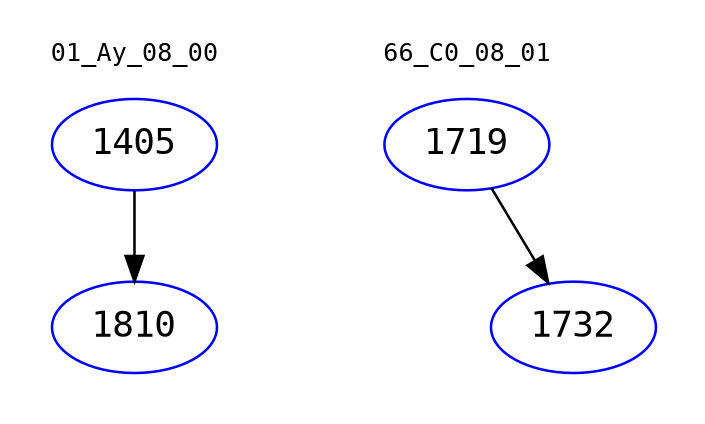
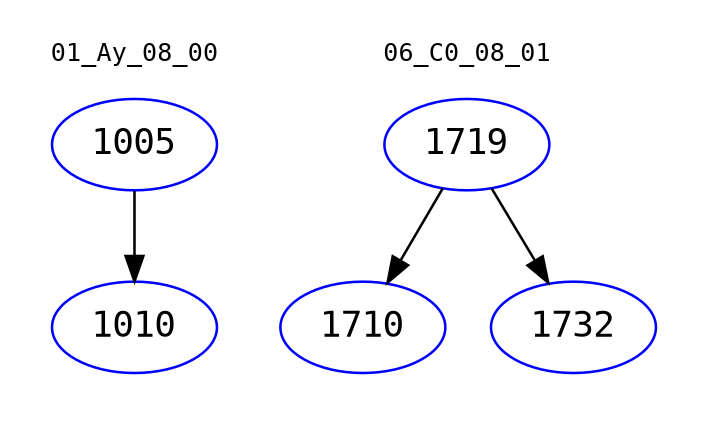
cluster "66_C0_08_01": label "66_C0_08_01" -> "06_C0_08_01"
node "1405": label "1405" -> "1005"
node "1810": label "1810" -> "1010"
node "1710": added
